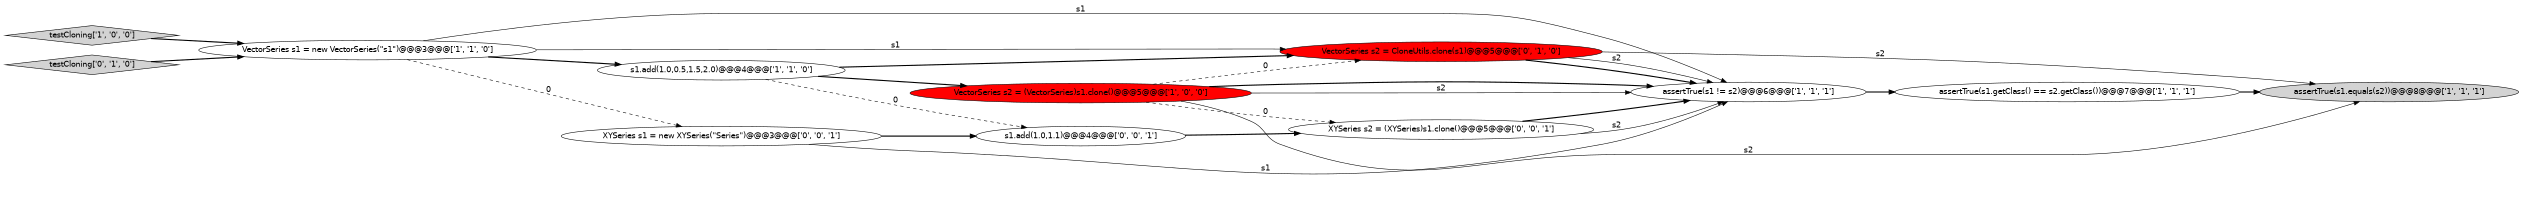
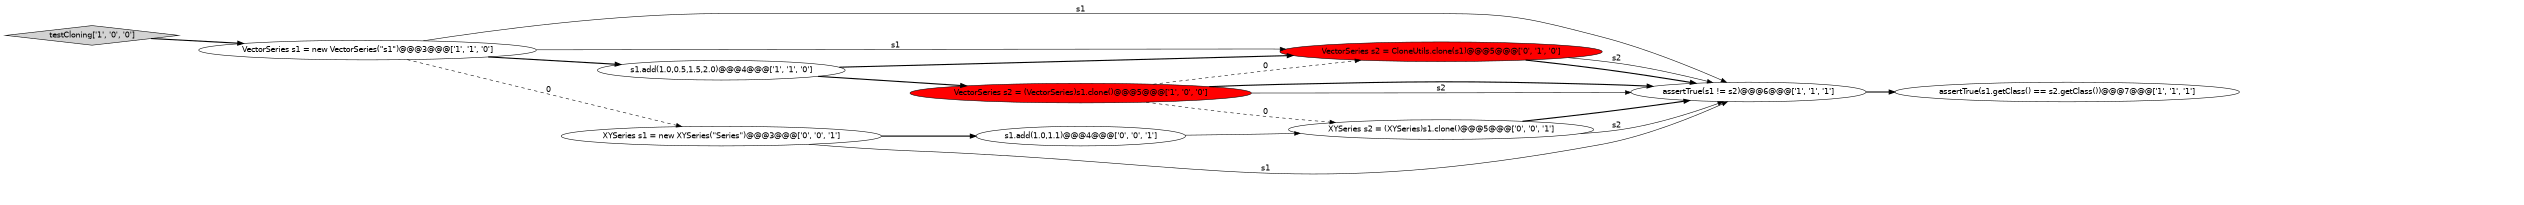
node "testCloning['0', '1', '0']": removed
node "assertTrue(s1.equals(s2))@@@8@@@['1', '1', '1']": removed
edge "s1.add(1.0,0.5,1.5,2.0)@@@4@@@['1', '1', '0']" -> "s1.add(1.0,1.1)@@@4@@@['0', '0', '1']": removed, label "0"
edge "s1.add(1.0,1.1)@@@4@@@['0', '0', '1']" -> "XYSeries s2 = (XYSeries)s1.clone()@@@5@@@['0', '0', '1']": style bold -> solid
